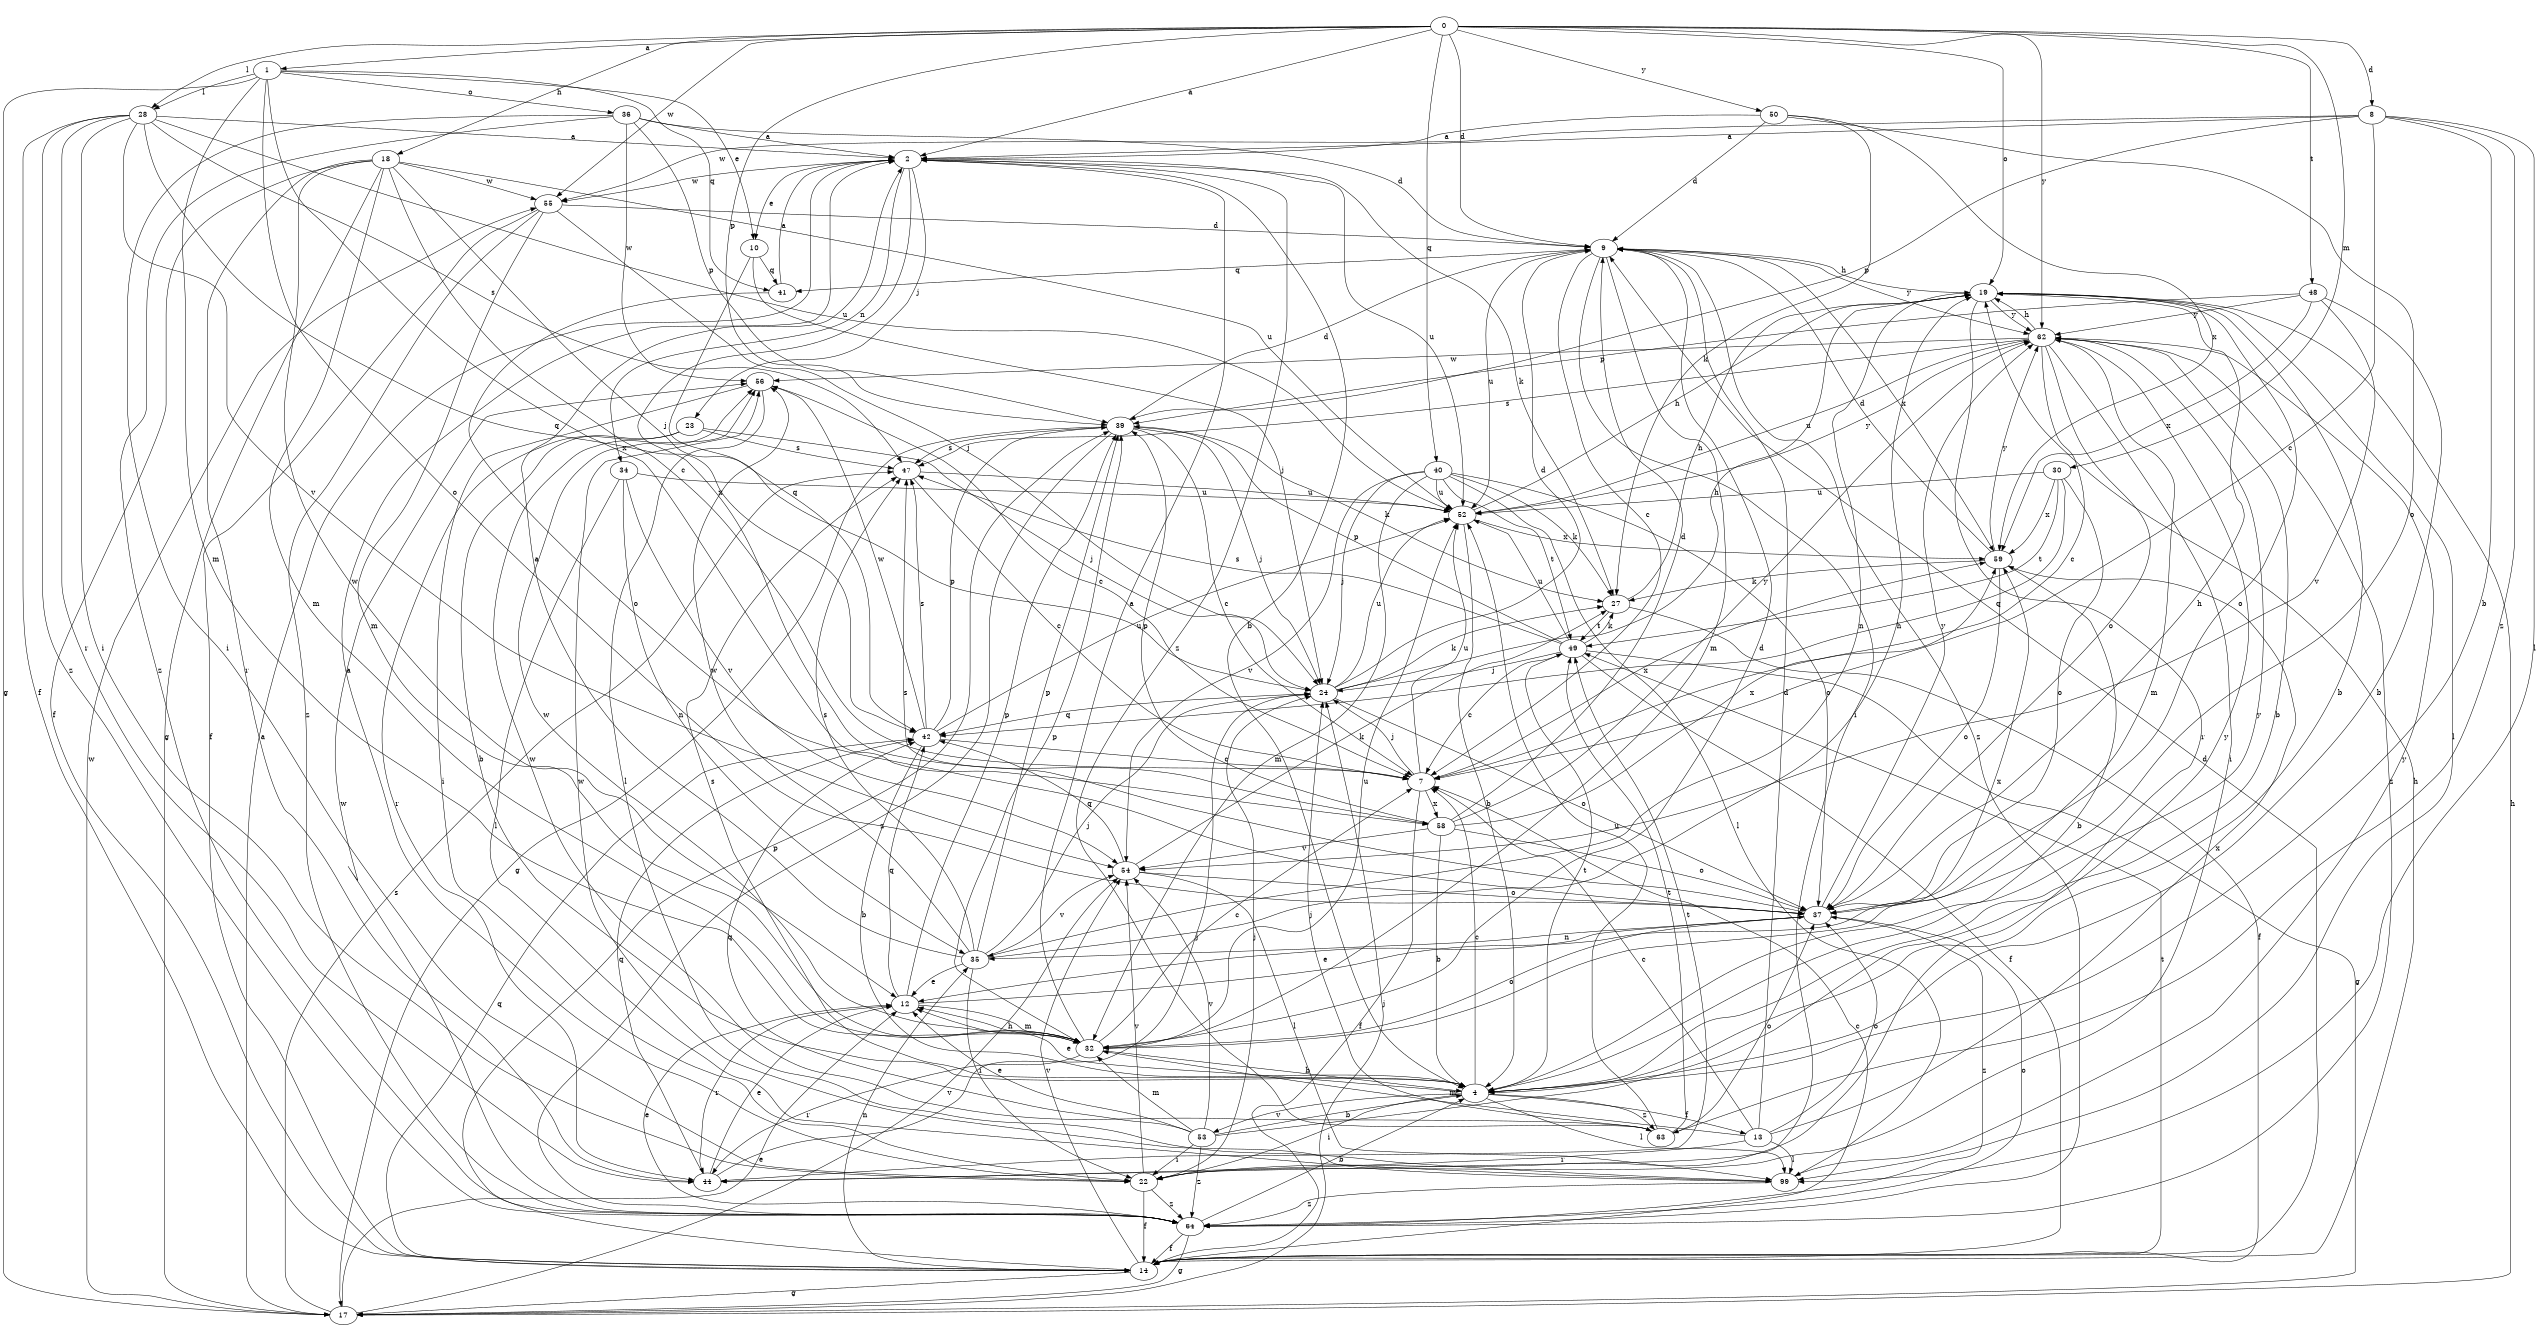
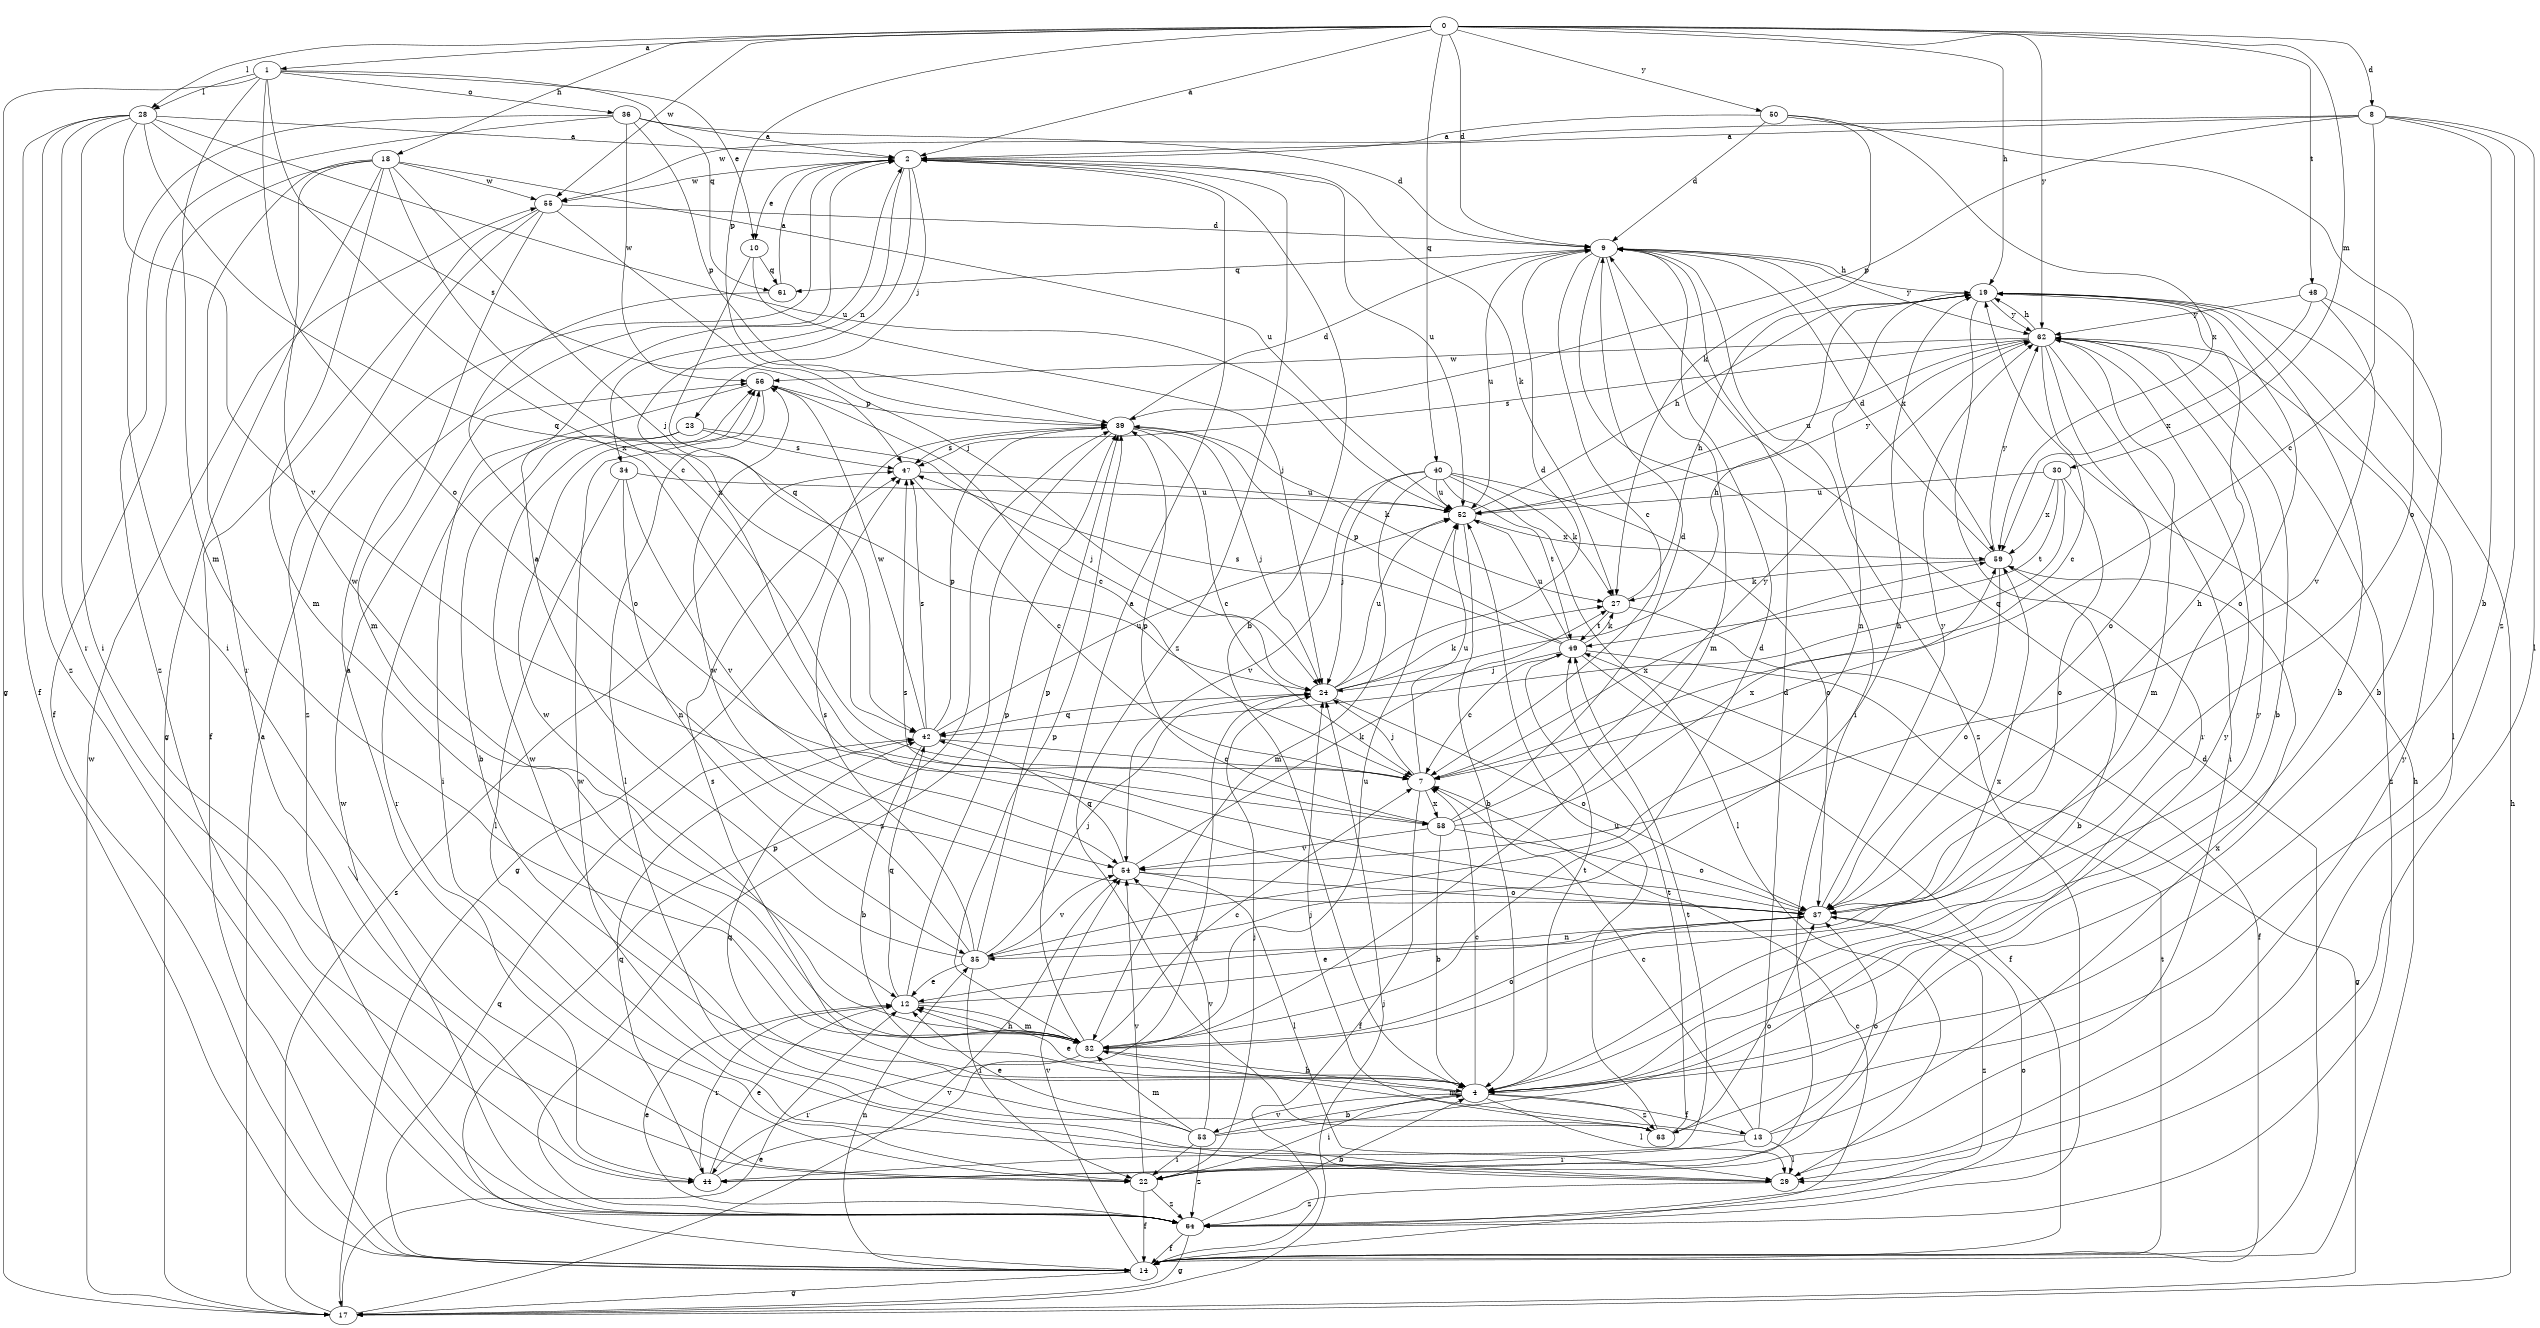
edge "0" -> "19": label "o" -> "h"
node "41": label "41" -> "61"
edge "48" -> "39": now "56" -> "39"
node "99": label "99" -> "29"
